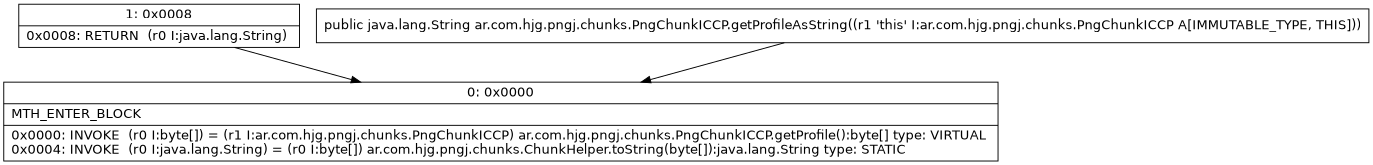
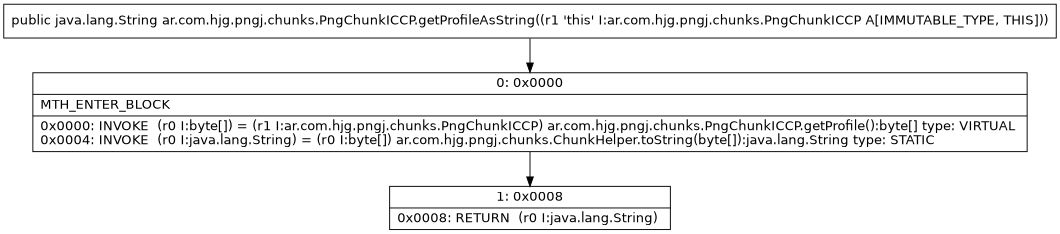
edge "1: 0x0008" -> "0: 0x0000": reversed
